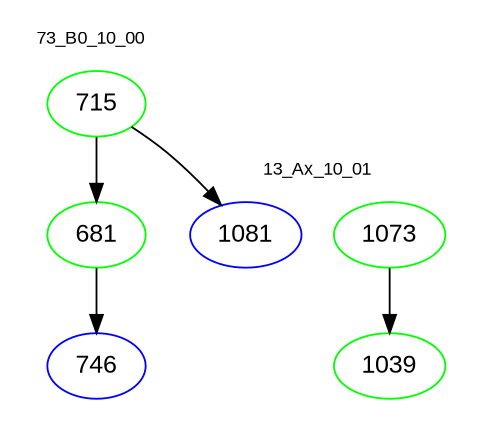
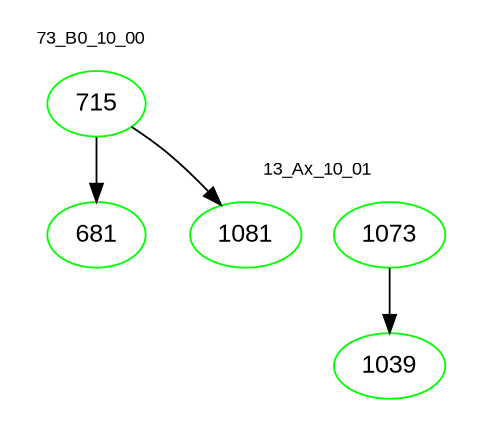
node "1081": color blue -> green
node "746": removed
